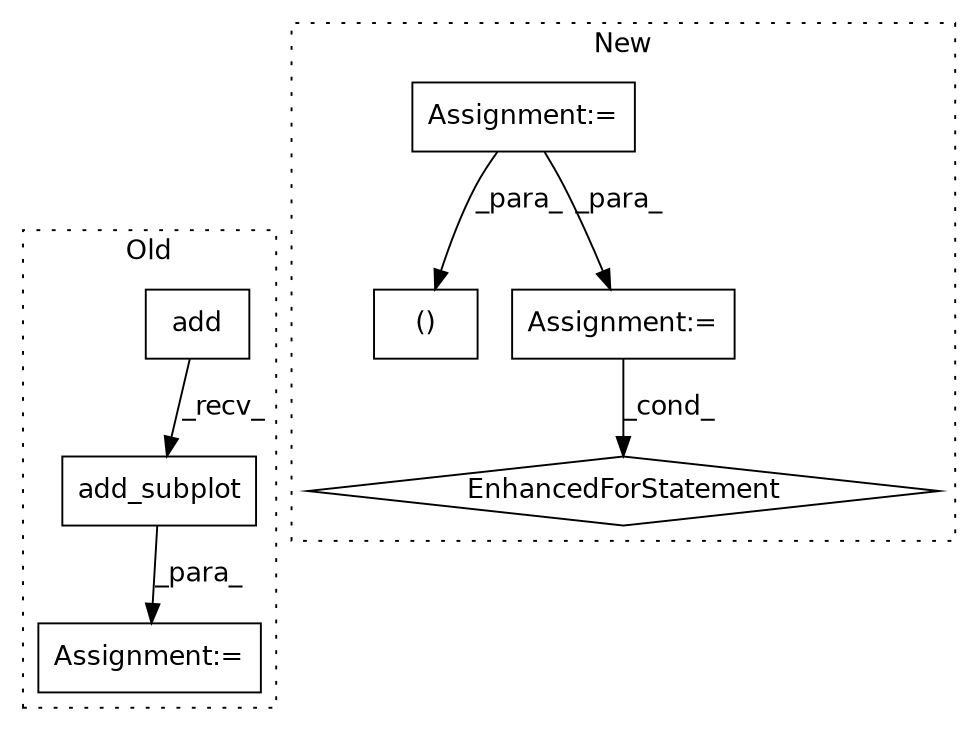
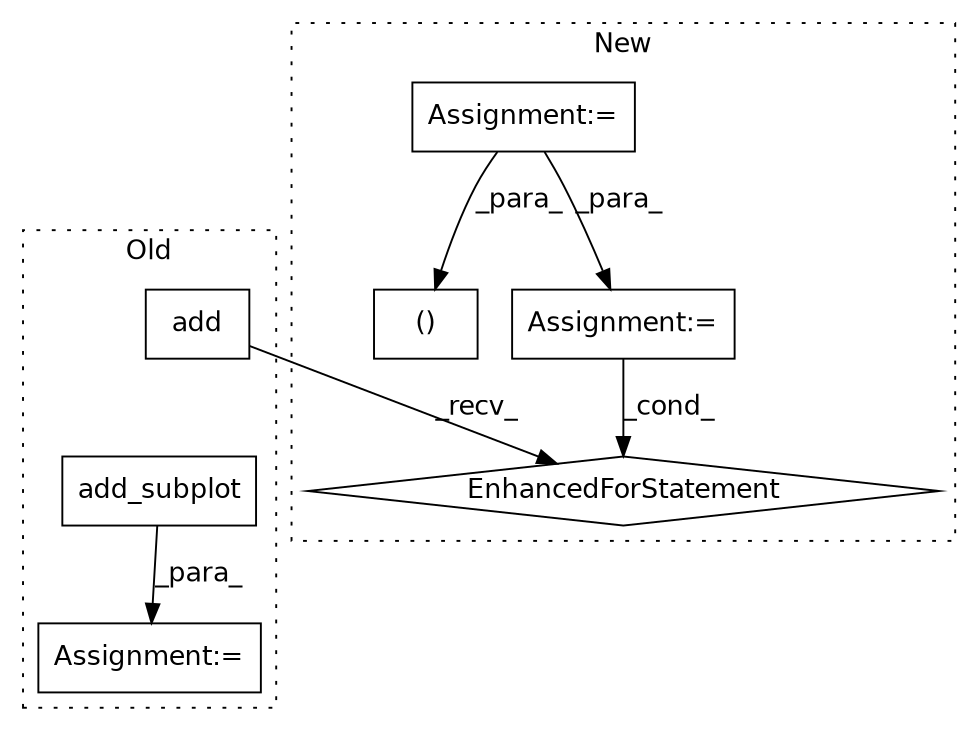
edge "add" -> "add_subplot": now "add" -> "EnhancedForStatement"
